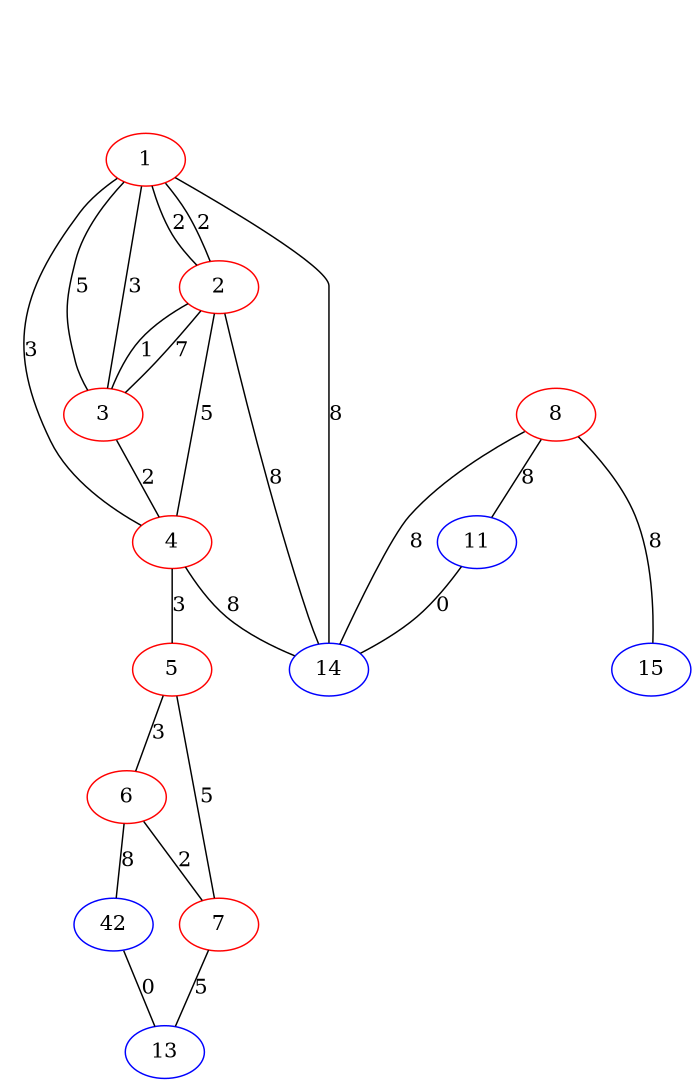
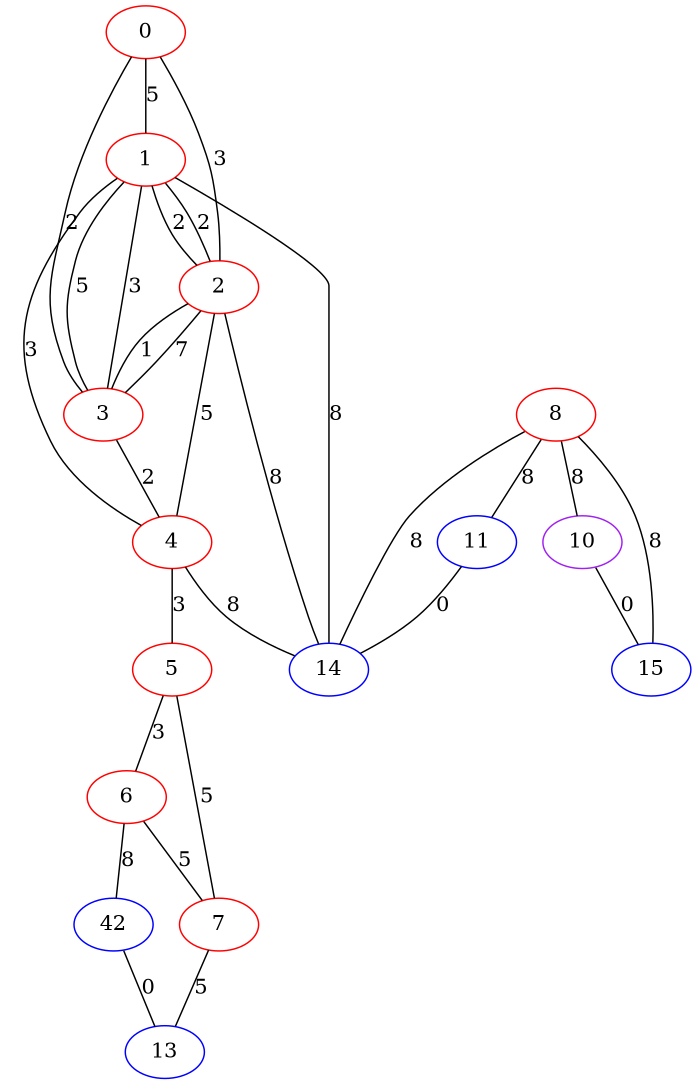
node "0": added
node "10": added
edge "6" -- "7": label "2" -> "5"
